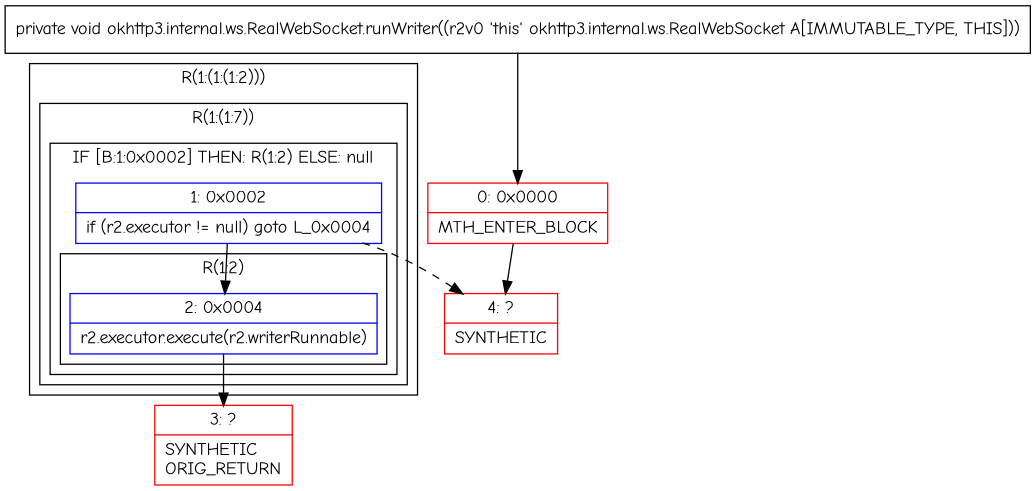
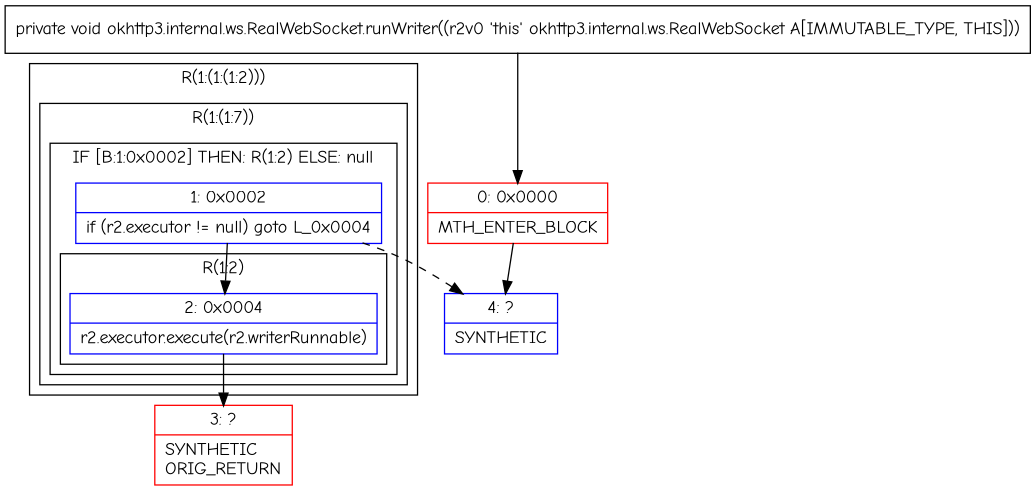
node "4: ?": color red -> blue
